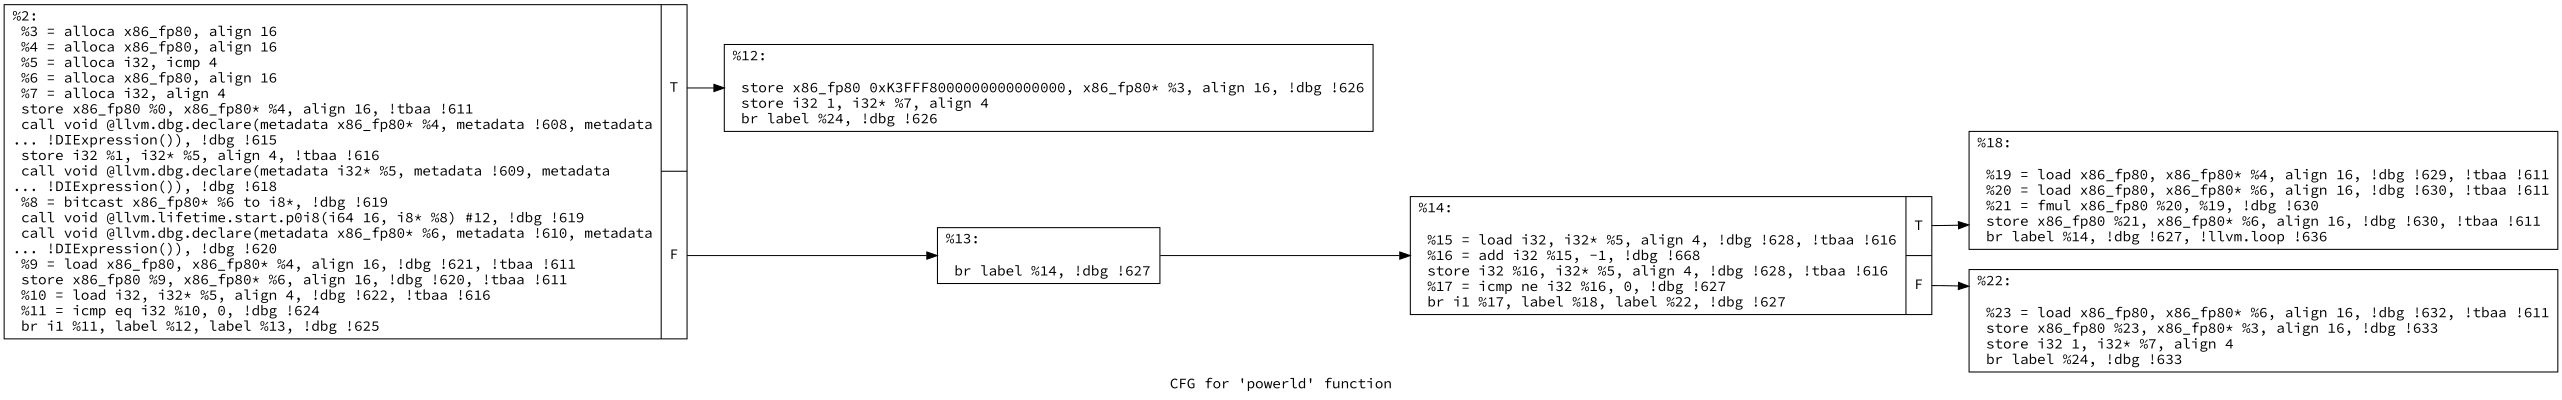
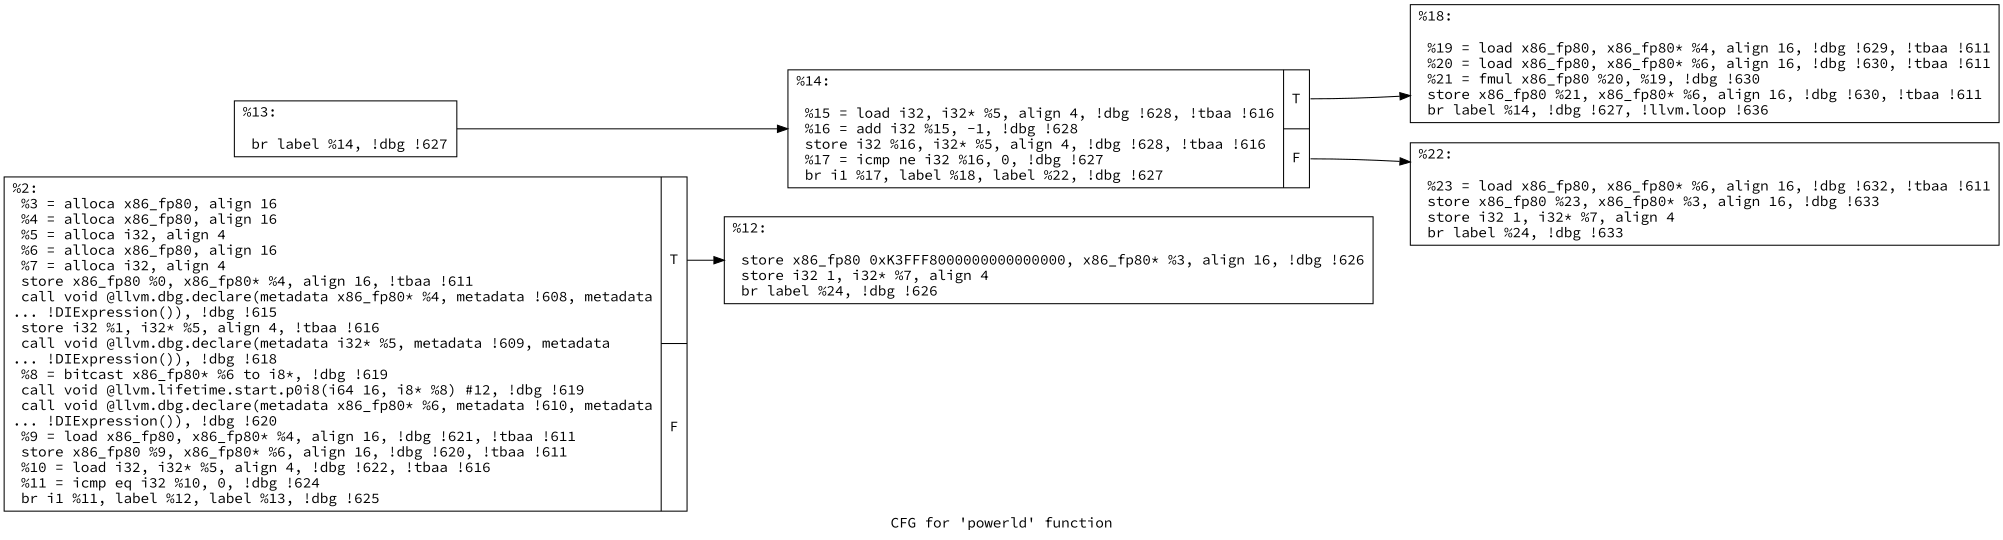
node "%2:": text "%5 = alloca i32, icmp 4" -> "%5 = alloca i32, align 4"
edge "%2:" -> "%13:": removed
node "%14:": text "%16 = add i32 %15, -1, !dbg !668" -> "%16 = add i32 %15, -1, !dbg !628"
